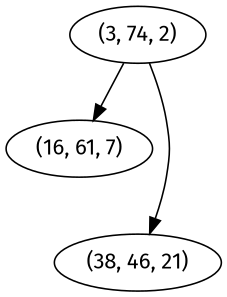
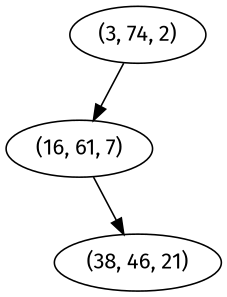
edge "(3, 74, 2)" -> "(38, 46, 21)": now "(16, 61, 7)" -> "(38, 46, 21)"
